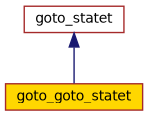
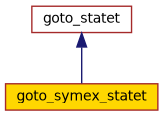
node "goto_goto_statet": label "goto_goto_statet" -> "goto_symex_statet"
